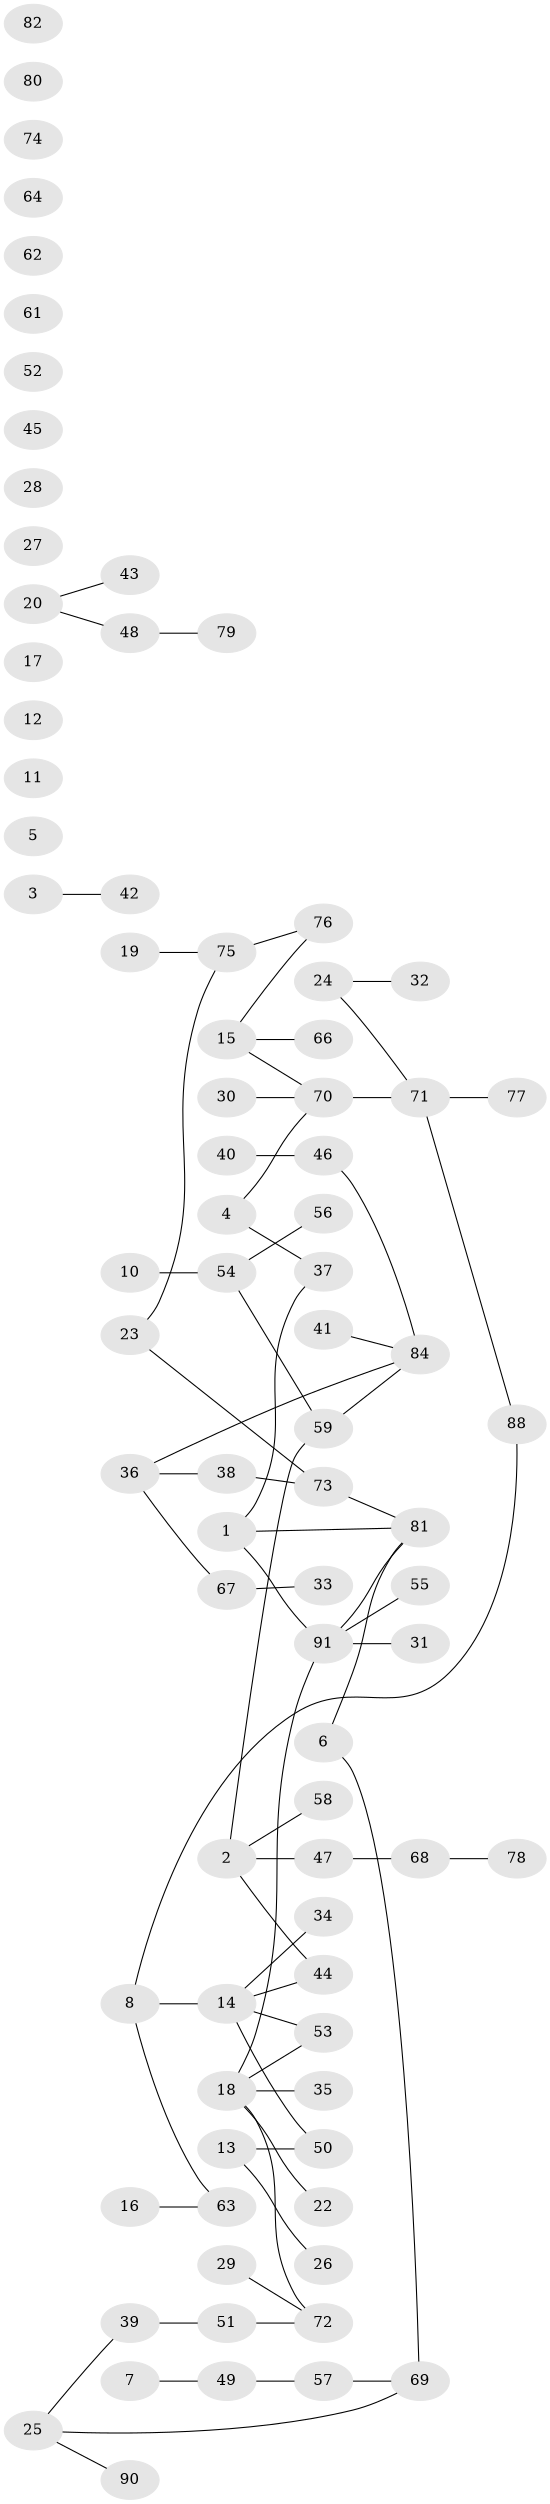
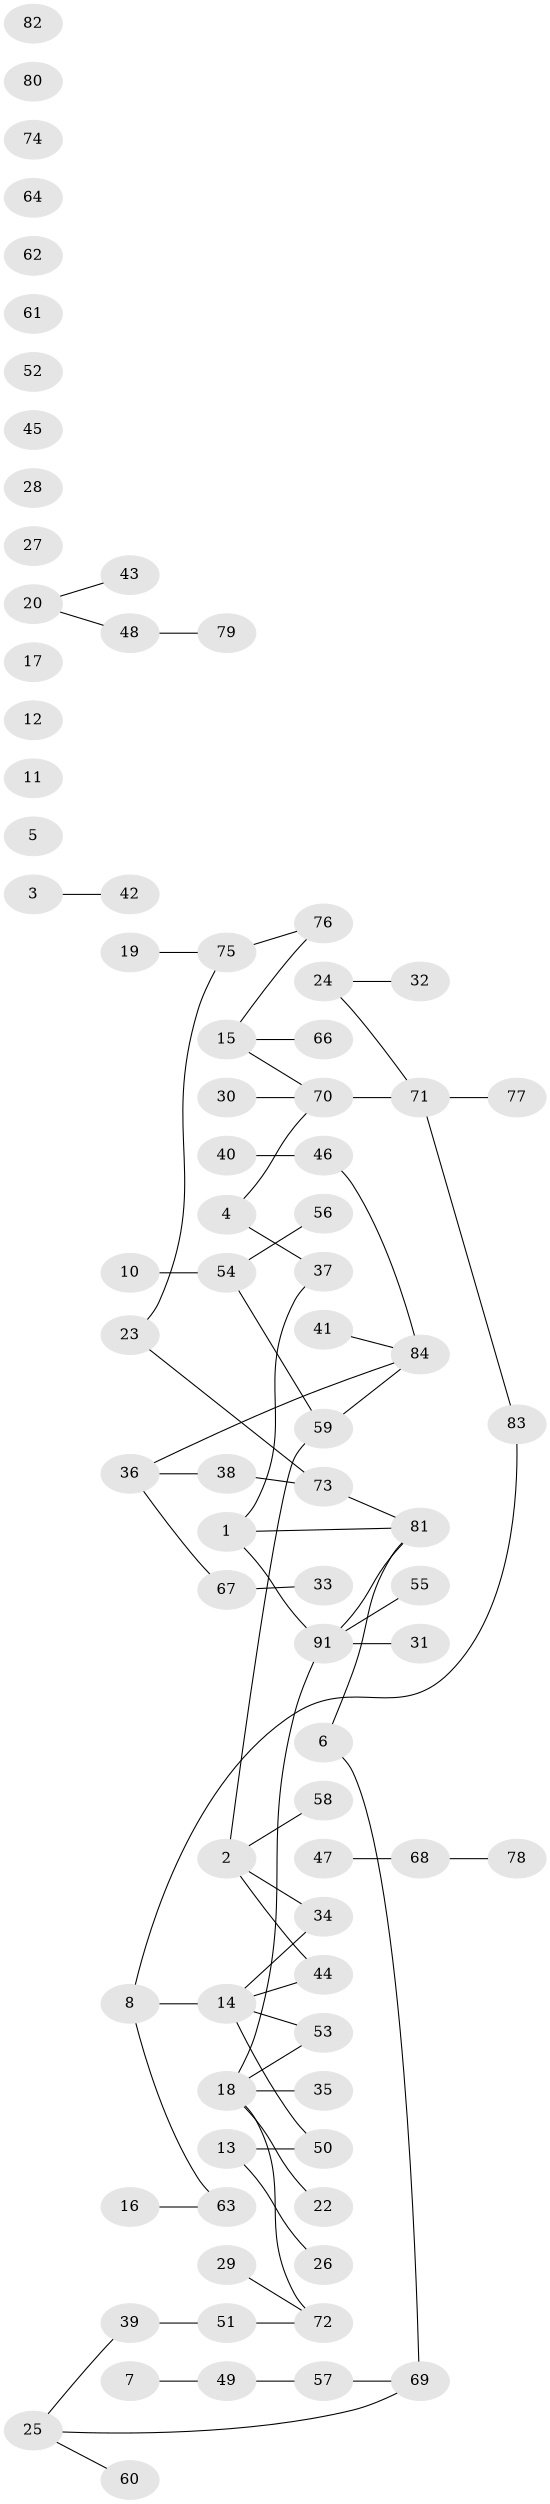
node "88": label "88" -> "83"
edge "2" -- "47": now "2" -- "34"
node "90": label "90" -> "60"
